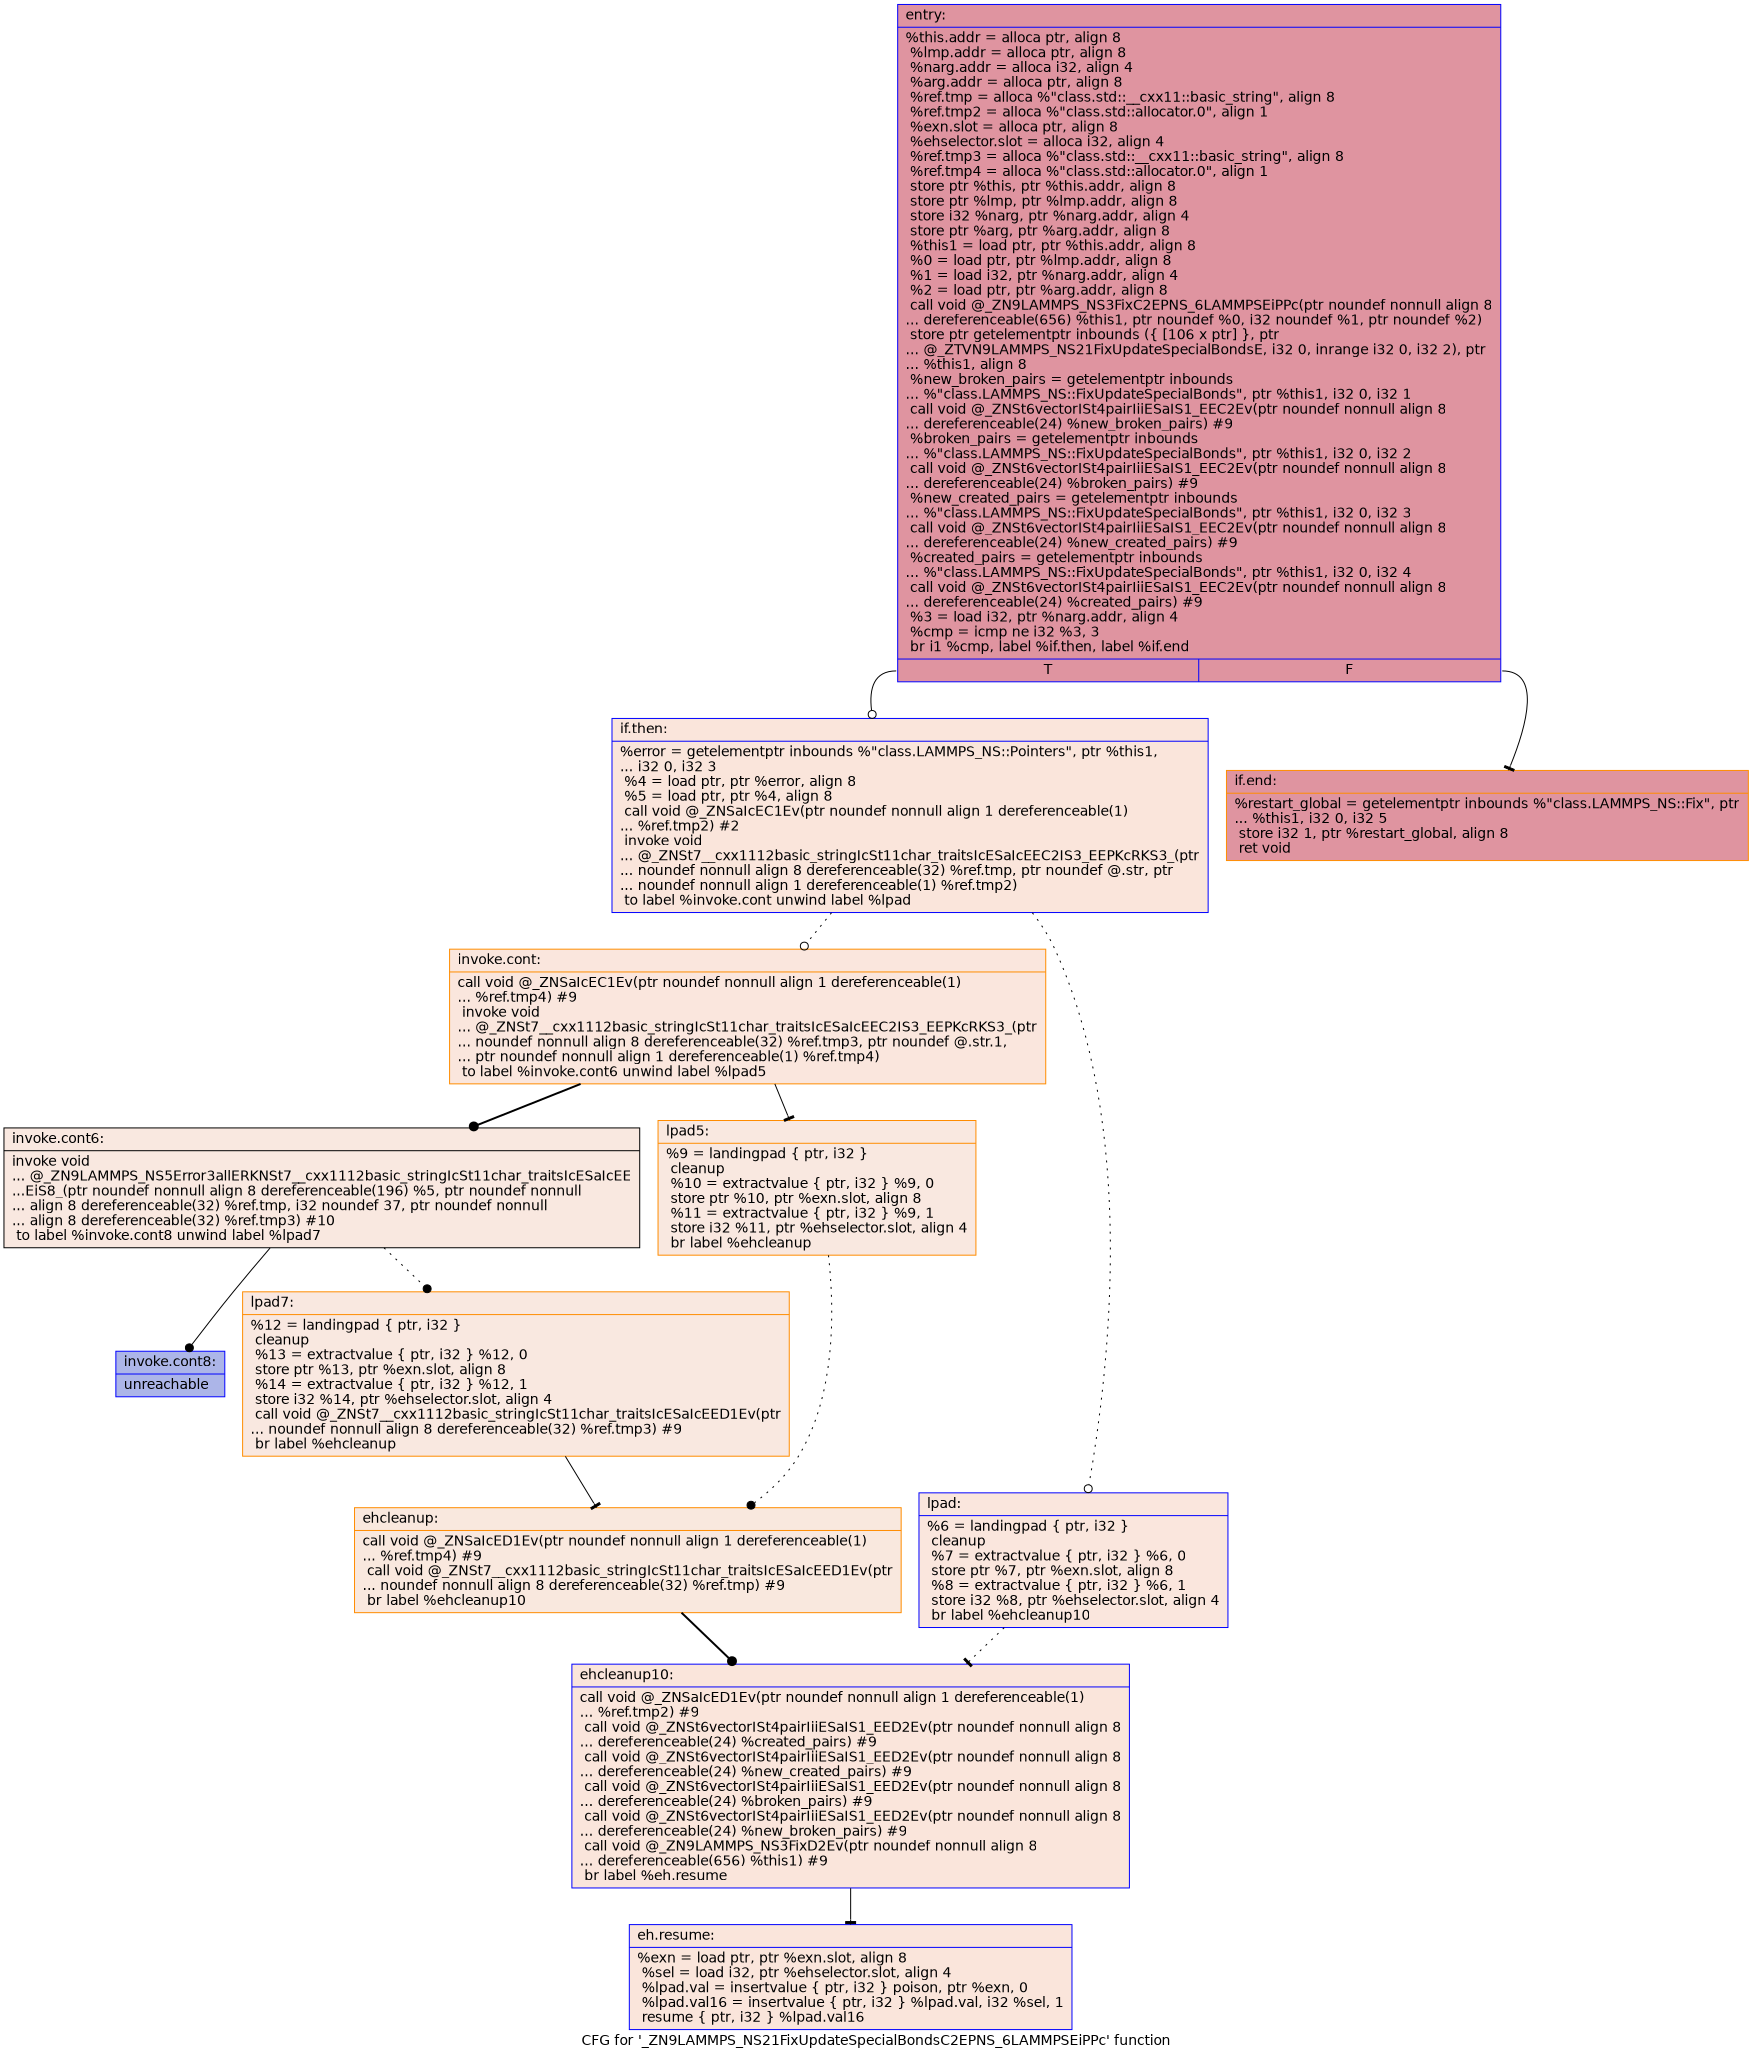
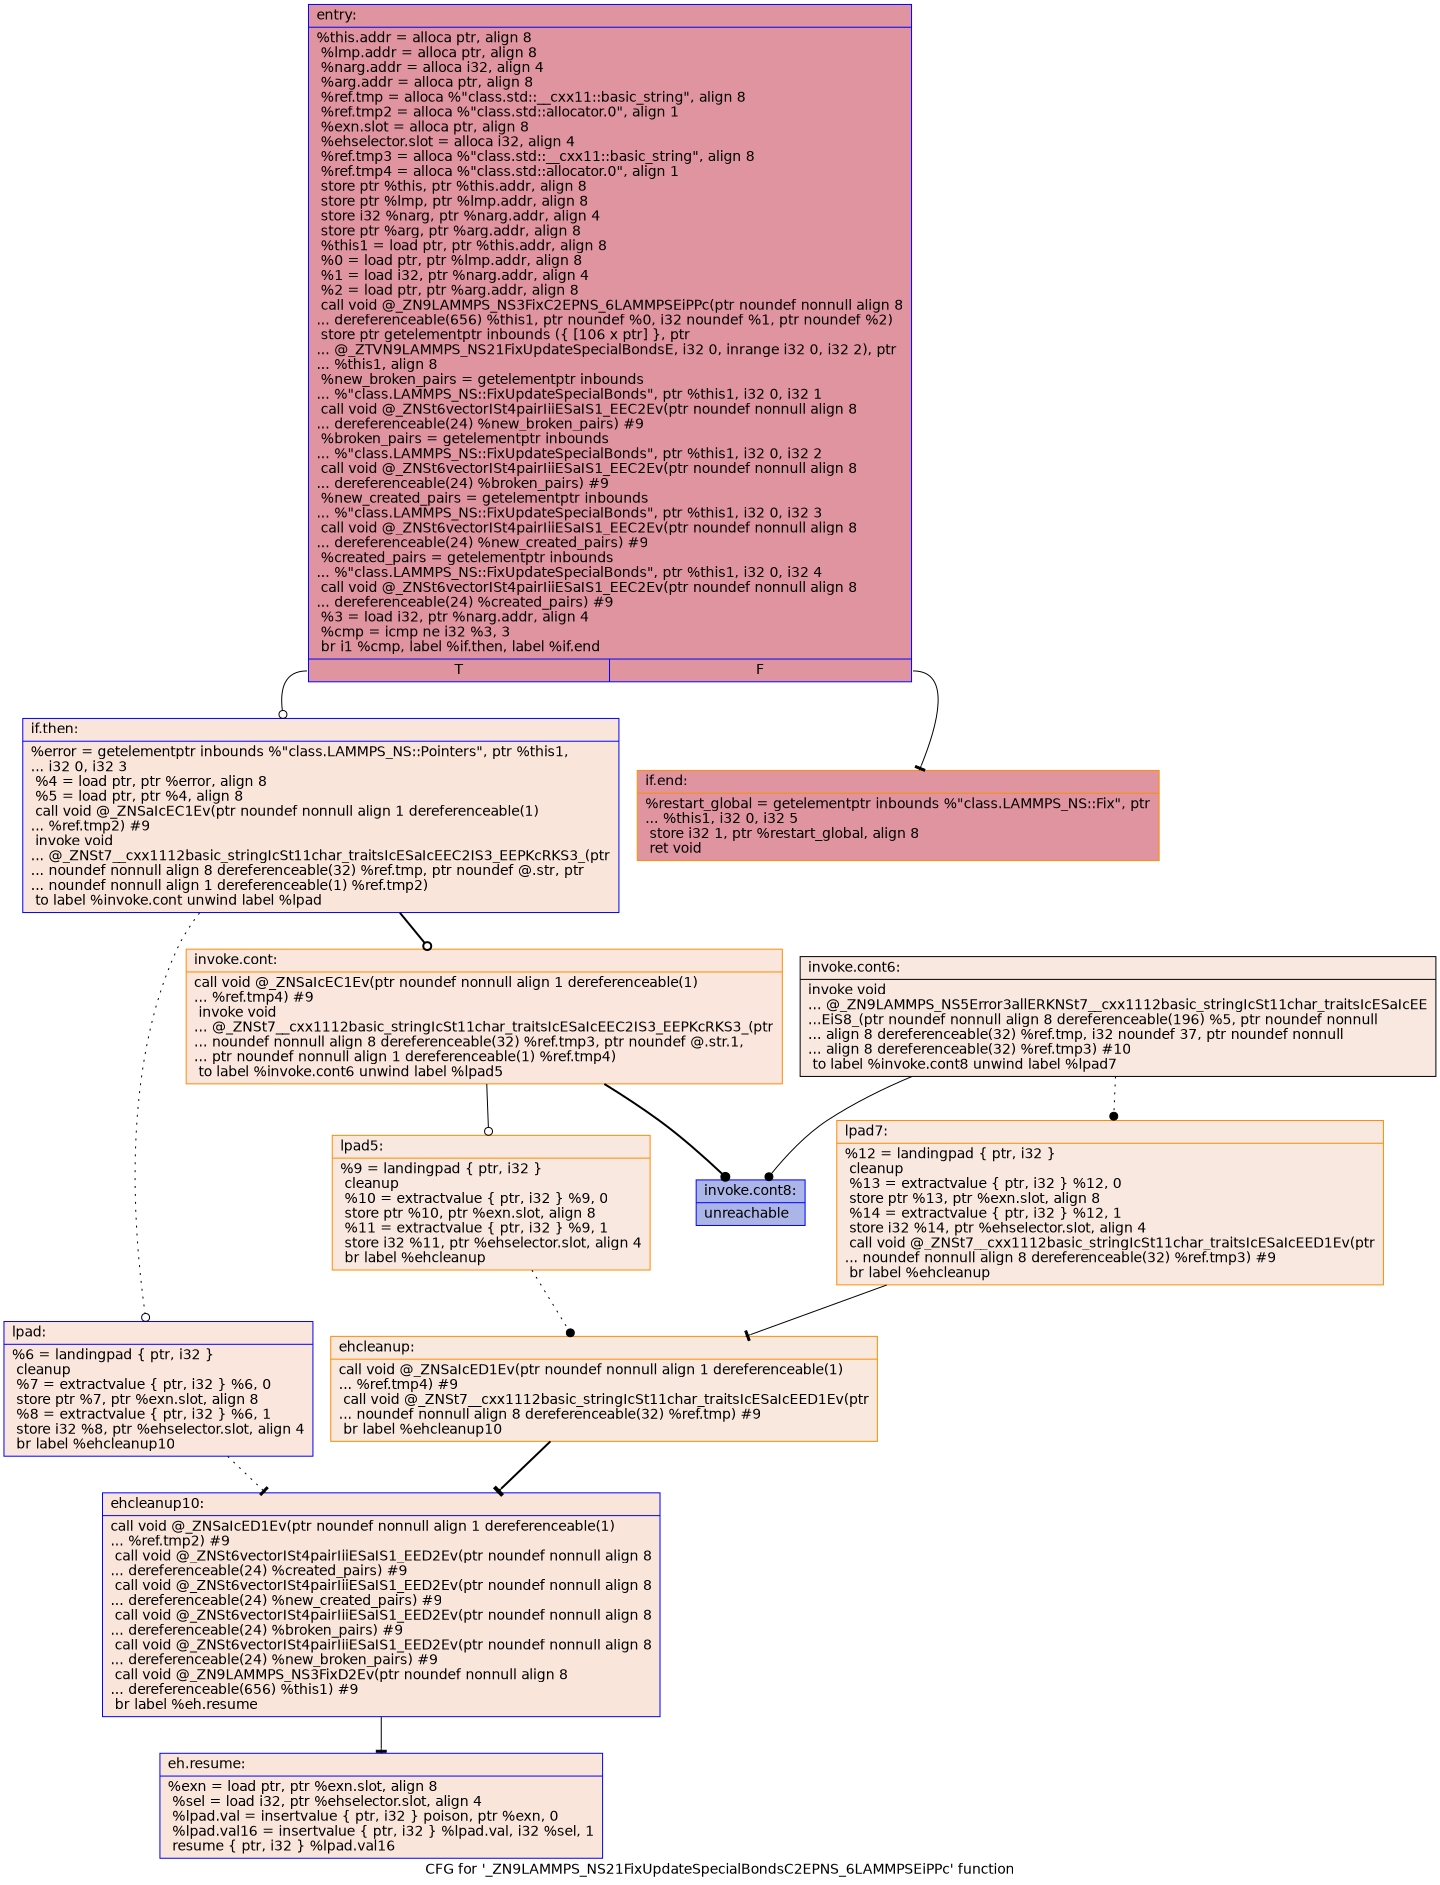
node "if.then:": text "... %ref.tmp2) #2" -> "... %ref.tmp2) #9"
edge "if.then:" -> "invoke.cont:": style dotted -> bold
edge "invoke.cont:" -> "lpad5:": arrowhead tee -> odot
edge "invoke.cont:" -> "invoke.cont6:": now "invoke.cont:" -> "invoke.cont8:"
edge "ehcleanup:" -> "ehcleanup10:": arrowhead dot -> tee
